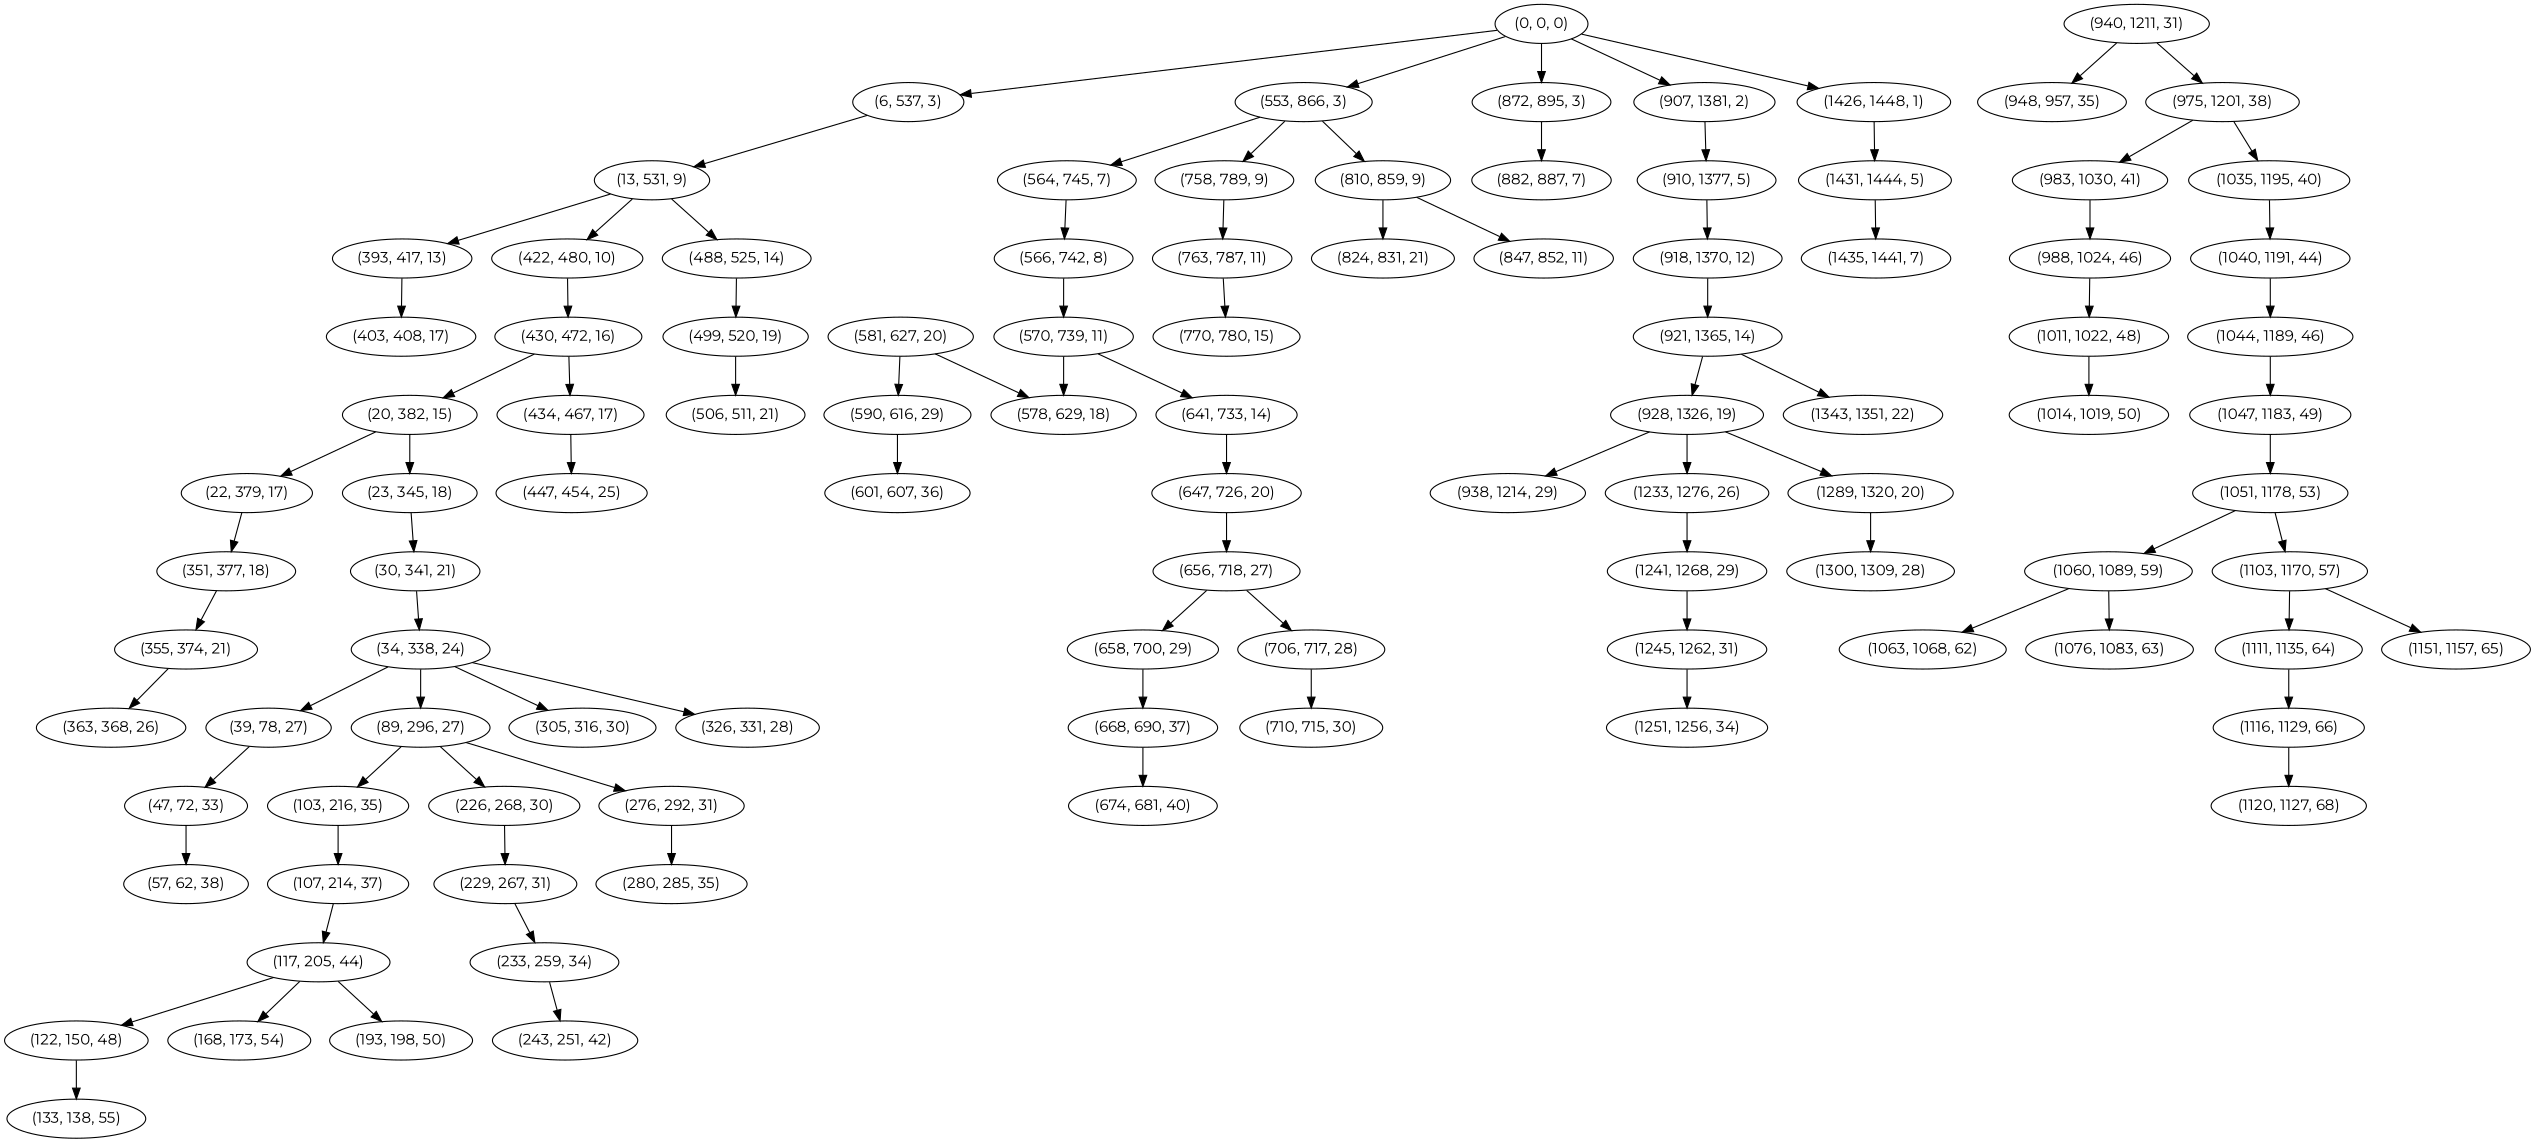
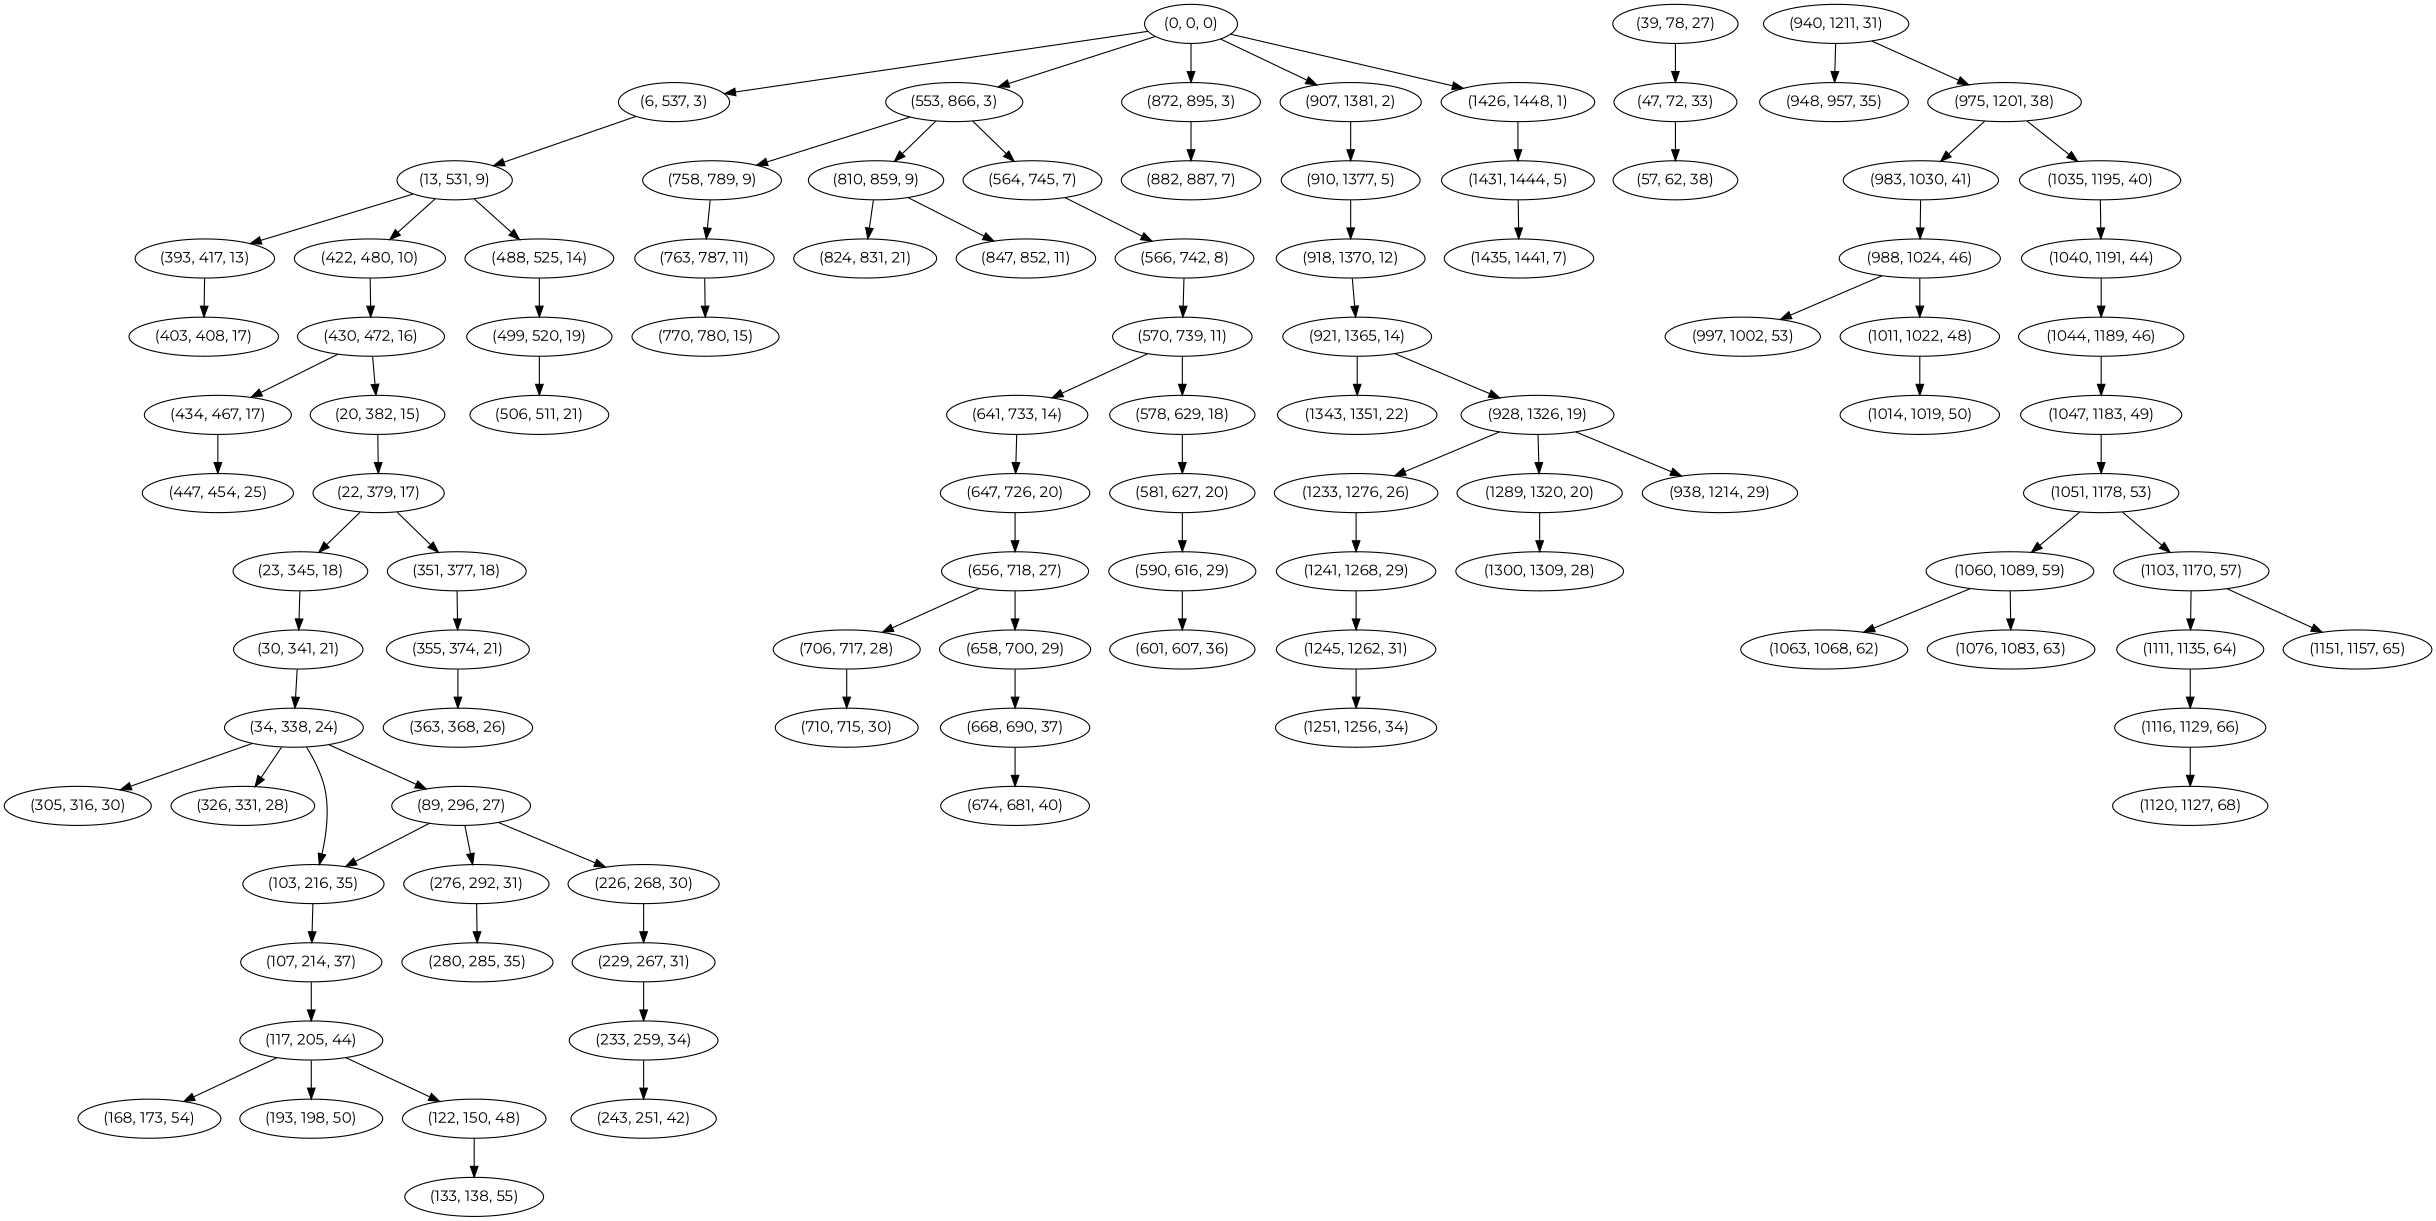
node "(997, 1002, 53)": added
edge "(581, 627, 20)" -> "(578, 629, 18)": reversed
edge "(20, 382, 15)" -> "(23, 345, 18)": now "(22, 379, 17)" -> "(23, 345, 18)"
edge "(34, 338, 24)" -> "(39, 78, 27)": now "(34, 338, 24)" -> "(103, 216, 35)"
